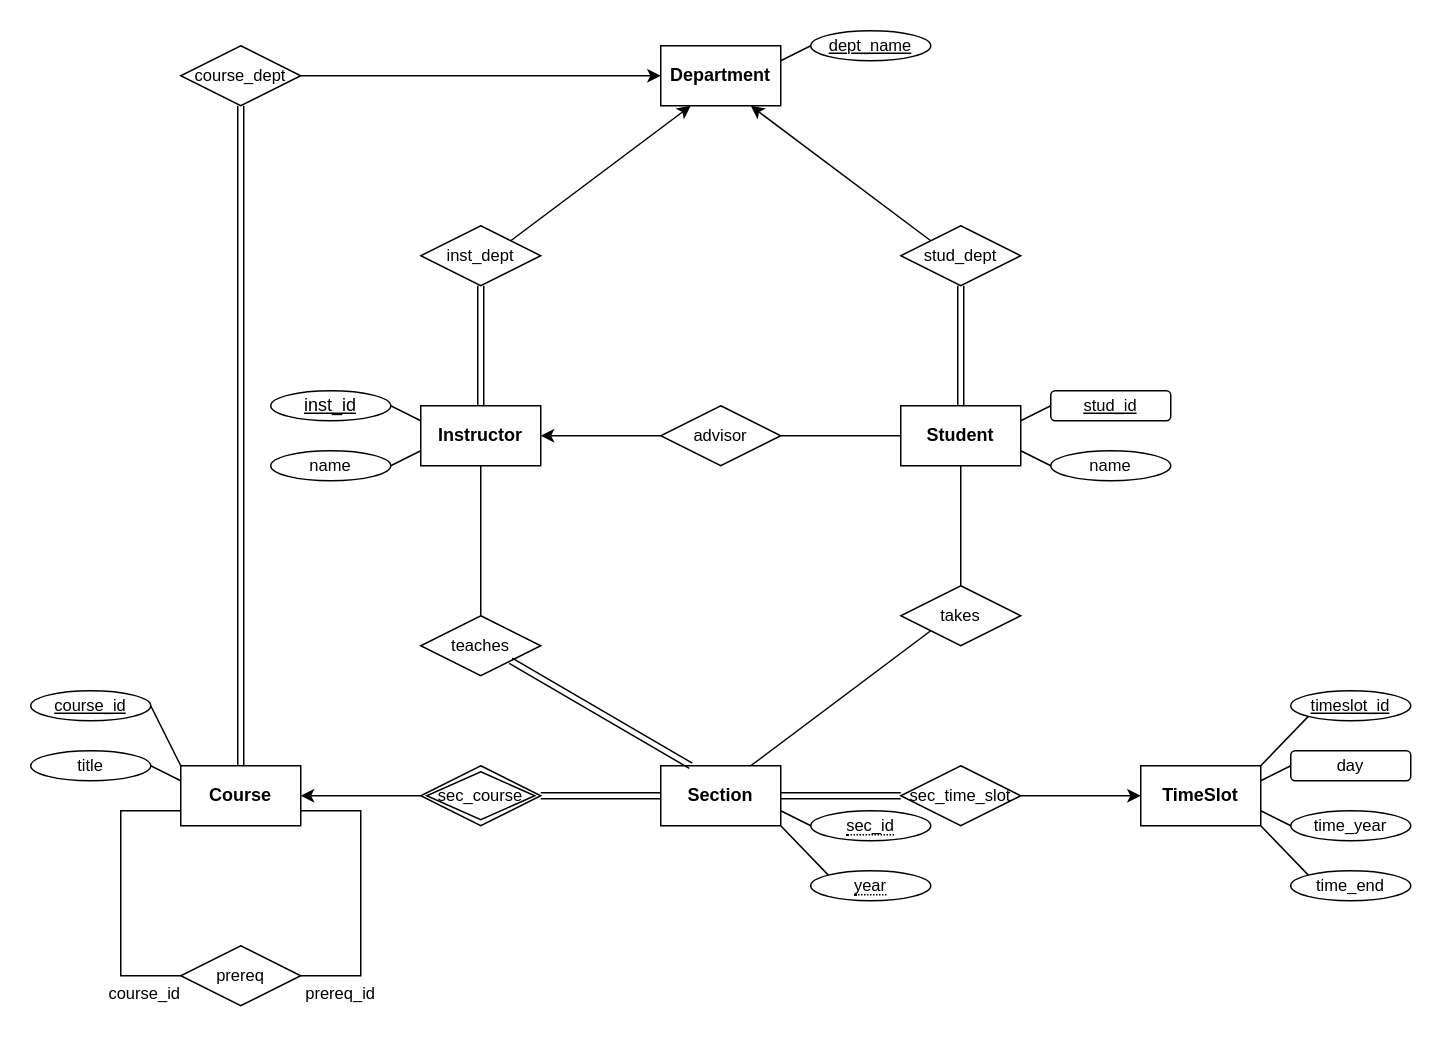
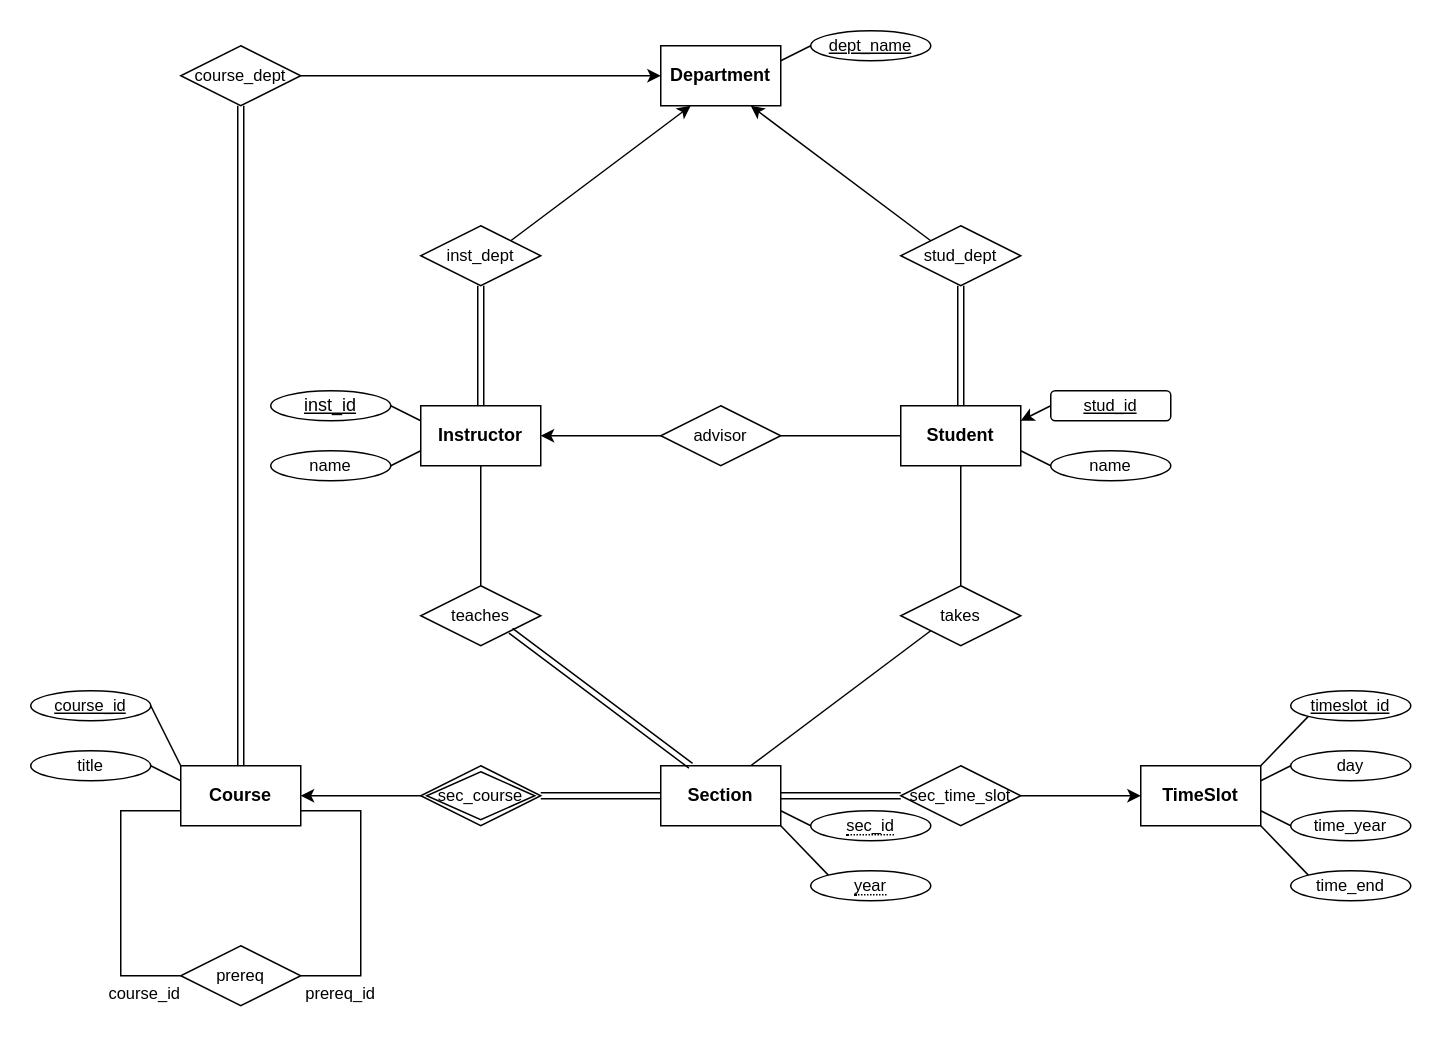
edge "stud_id" -- "Student": arrowhead none -> classic
node "teaches": moved (481, 646) -> (481, 616)
node "day": shape rounded rectangle -> ellipse
